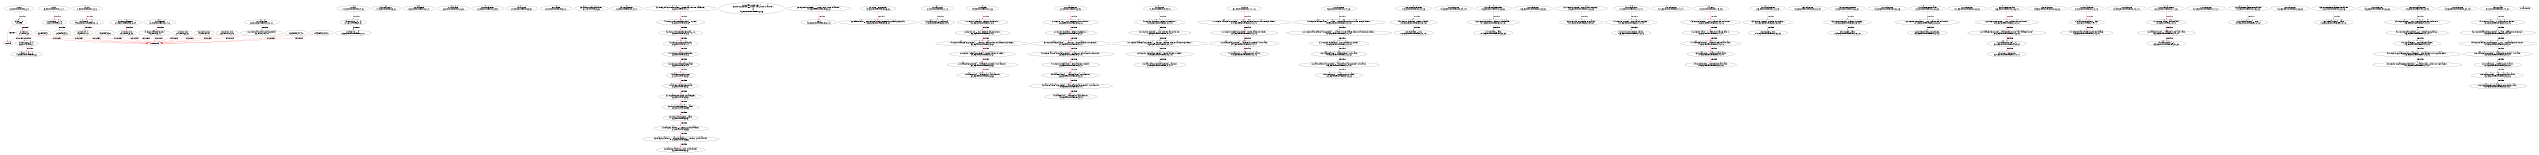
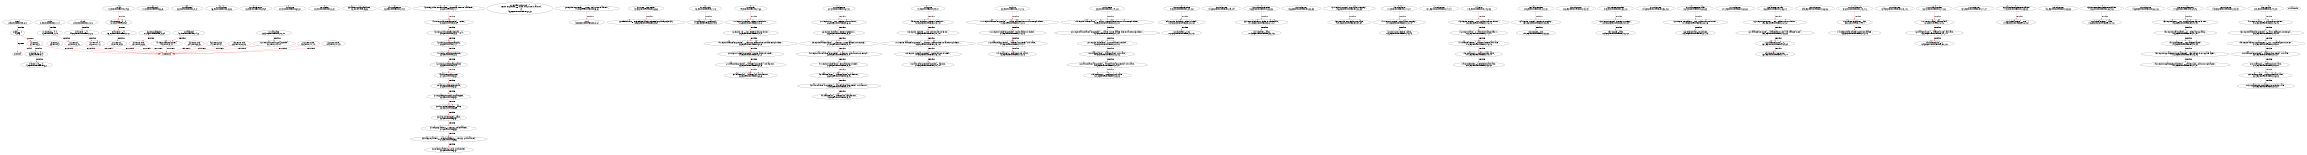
node "25_ totalSupply 147-agent_definition-26-26": label "25_ totalSupply 147-agent_definition-26-26" -> "25_ totalSupply 147-function_definition-26-26"
edge "4_ return 0; 34-return-5-5" -> "3_ end_if": label "return_exit" -> "end_if"
edge "20_ assert(c >= a); 135-expression_statement-21-21" -> "21_ return c; 142-return-22-22": added, label "next_line"
node "169_ owner = newOwner; 1330-expression_statement-170-170": label "169_ owner = newOwner; 1330-expression_statement-170-170" -> "169_ decimals = newOwner; 1330-expression_statement-170-170"
